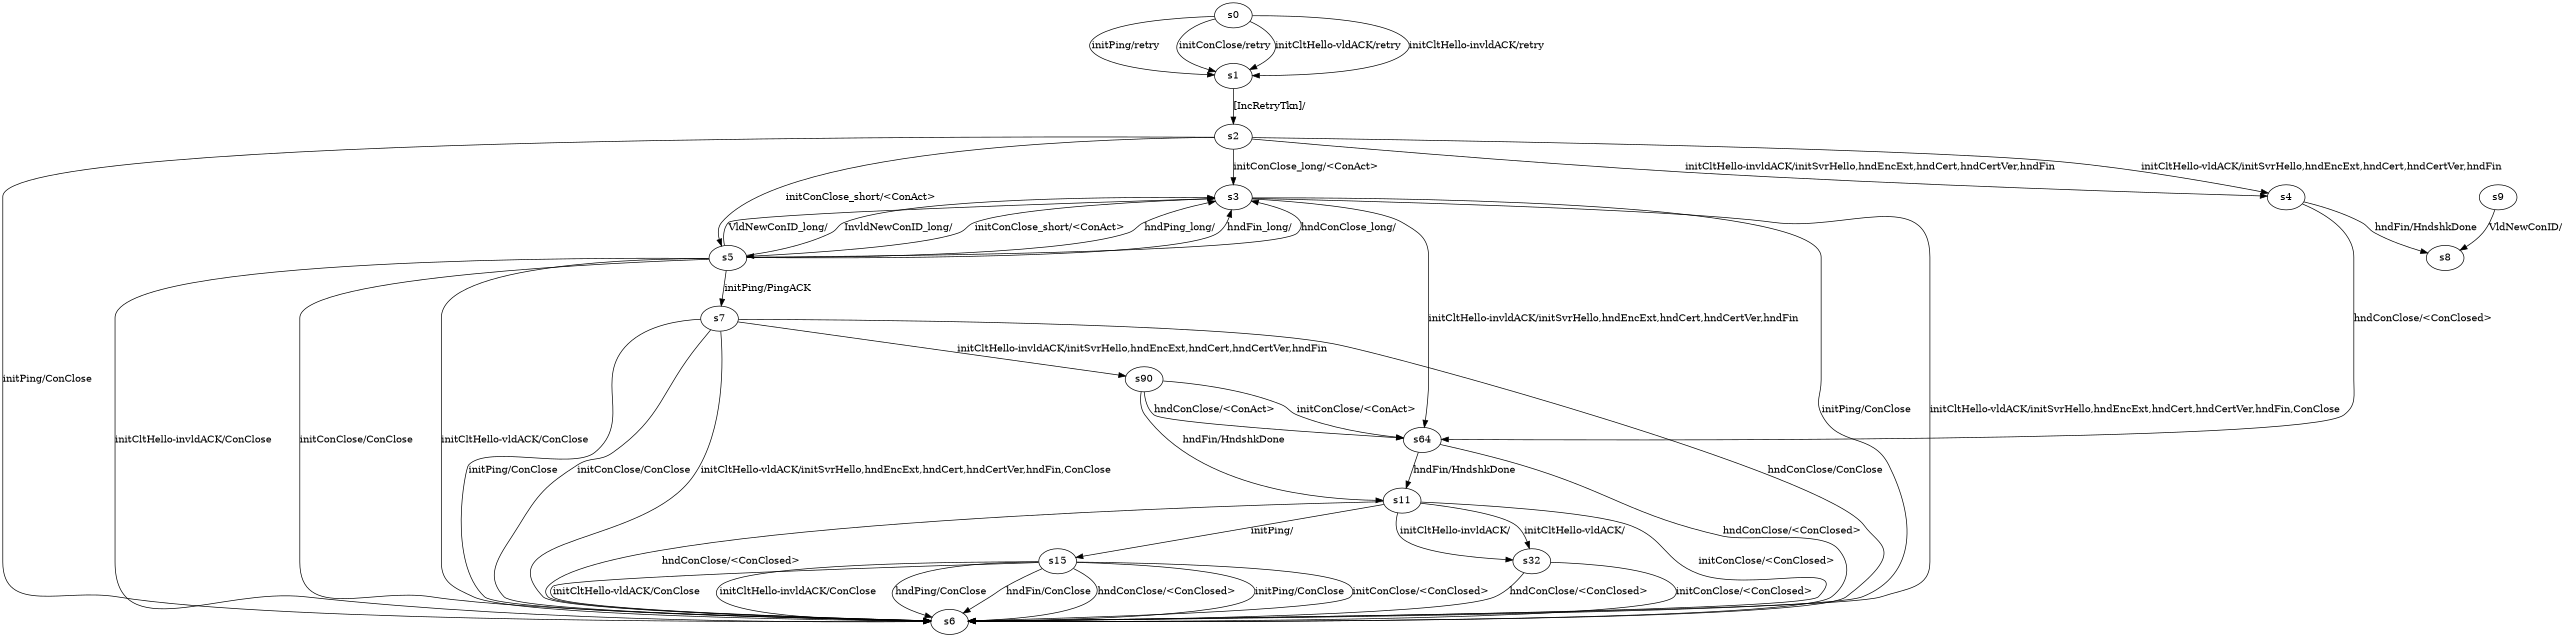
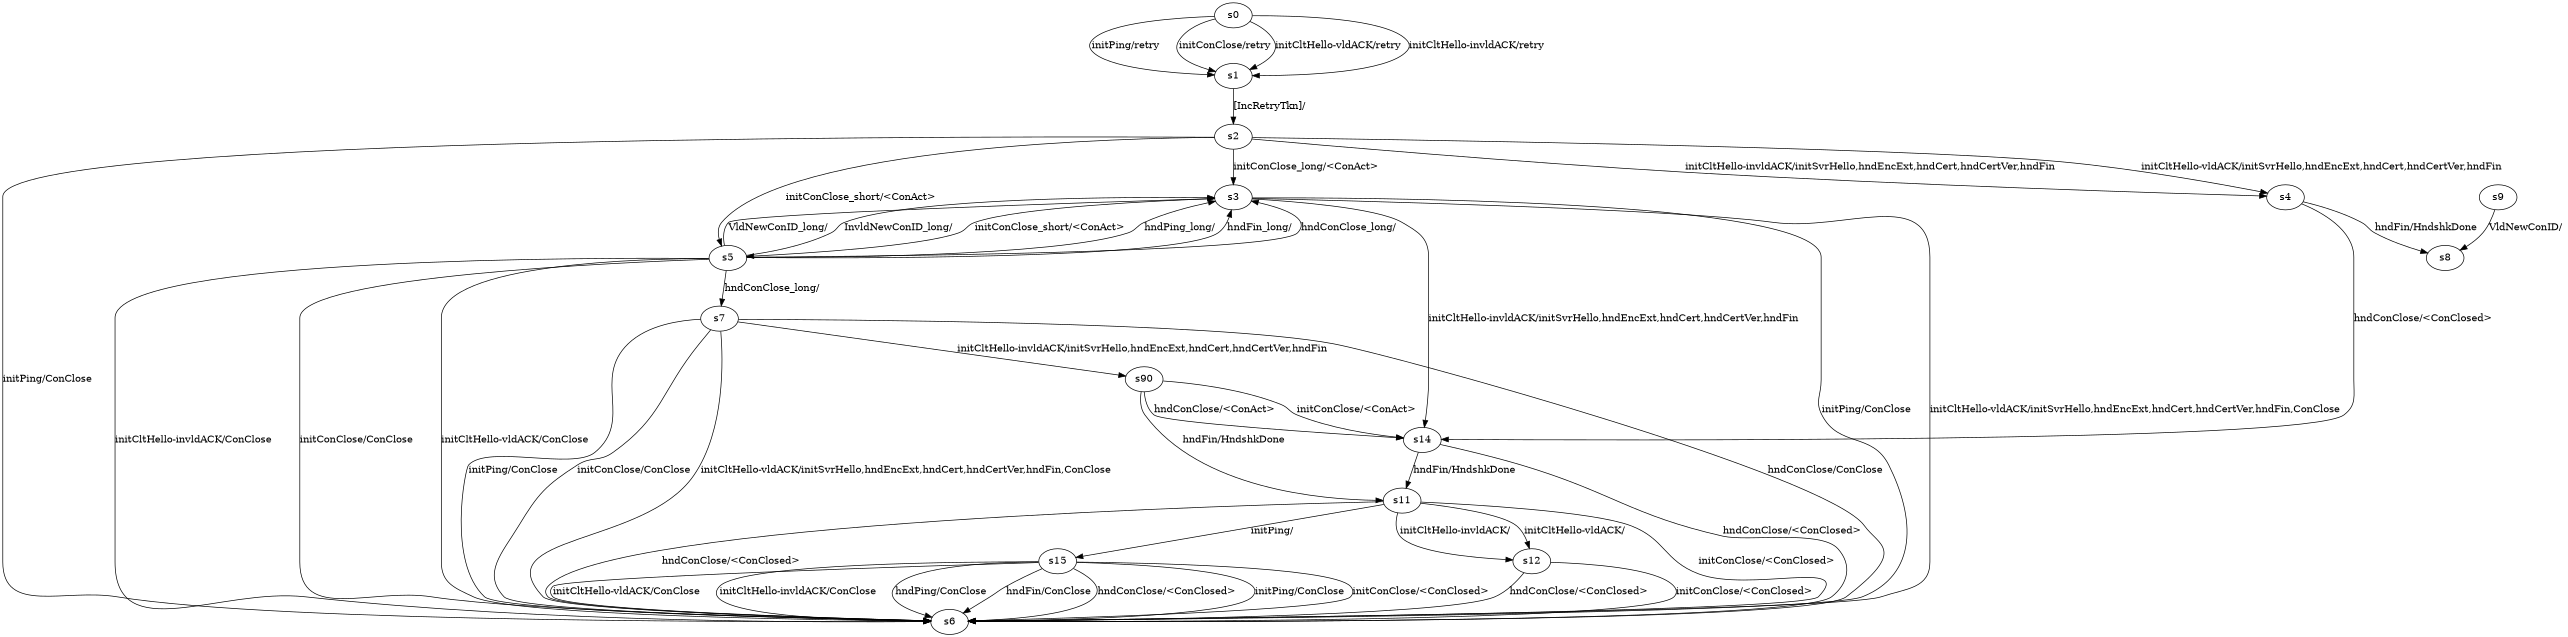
edge "s5" -> "s7": label "initPing/PingACK " -> "hndConClose_long/ "
node "s64": label "s64" -> "s14"
node "s32": label "s32" -> "s12"
